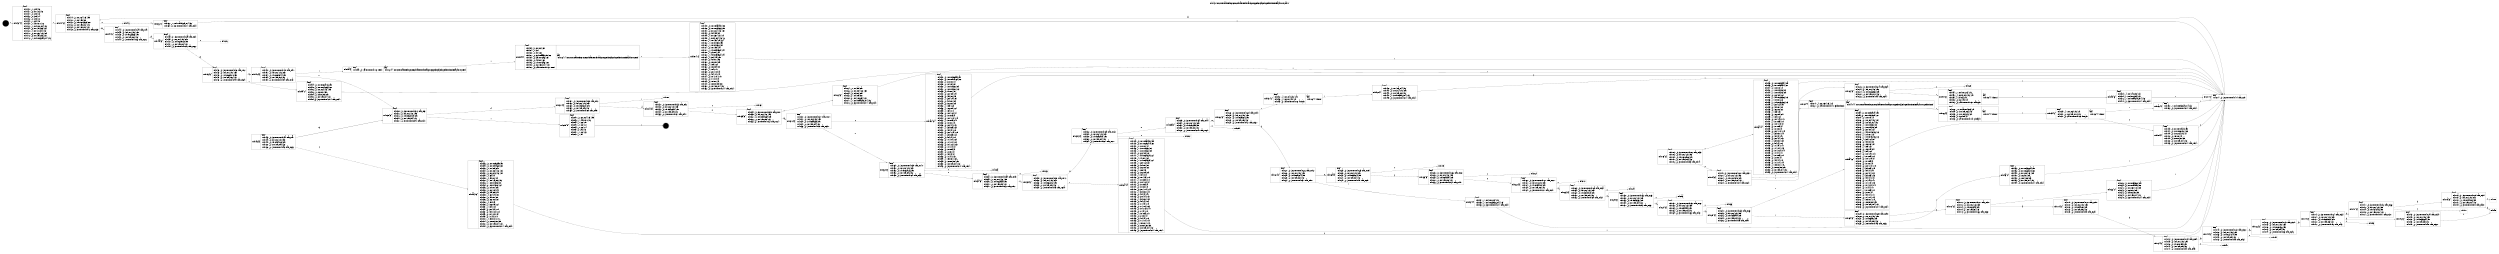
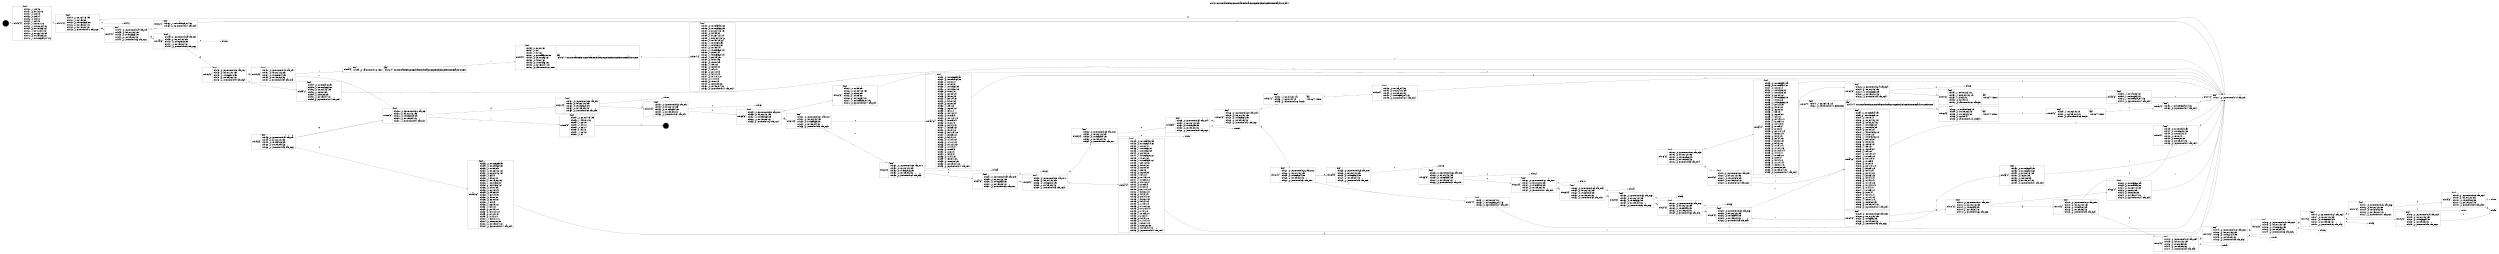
edge "0x401975" -> "0x401c58 [12]": now "0x401494 [22]" -> "0x401c58 [12]"
edge "0x401c9d [15]" -> "0x401b0f [27]": now "0x40171b [25]" -> "0x401b0f [27]"
edge "0x40163a [25]" -> "0x401653 [25]": removed, label "8"
edge "0x4017fc [25]" -> "0x401c7d [9]": now "0x4017fc [25]" -> "0x401ffa [150]"
edge "0x4016d0 [25]" -> "0x4016e9 [25]": reversed
node "0x401ce6": added
